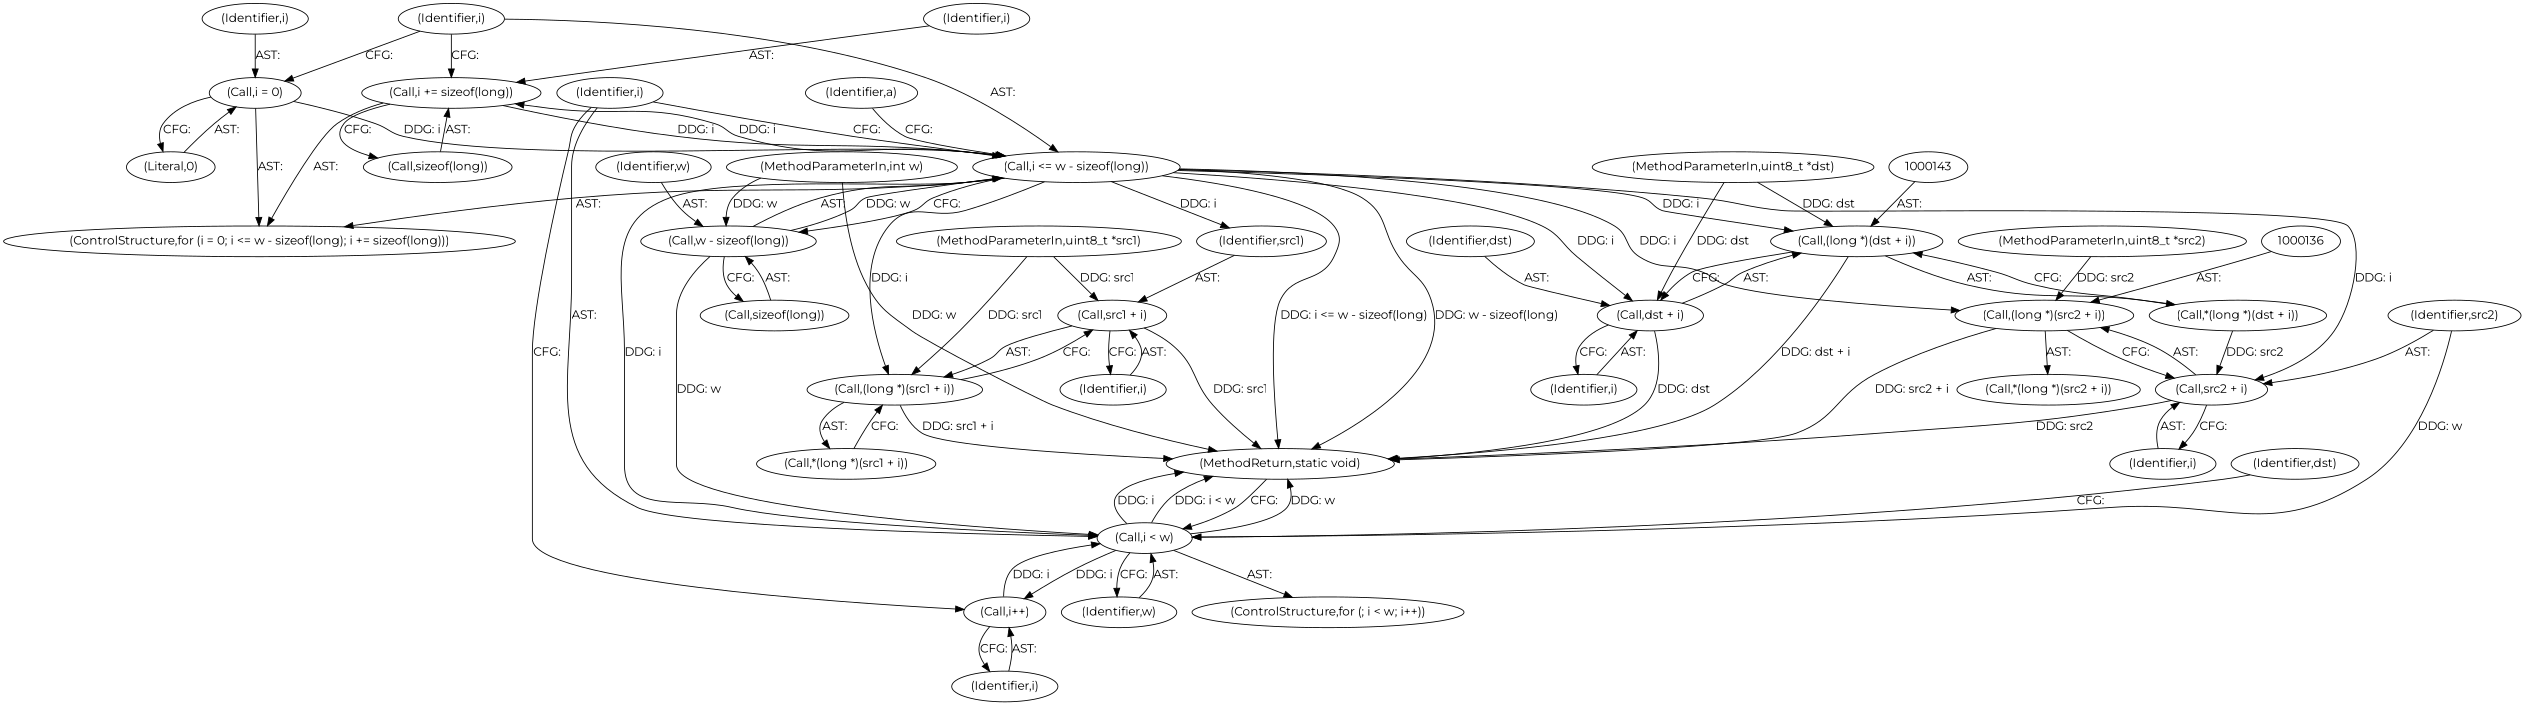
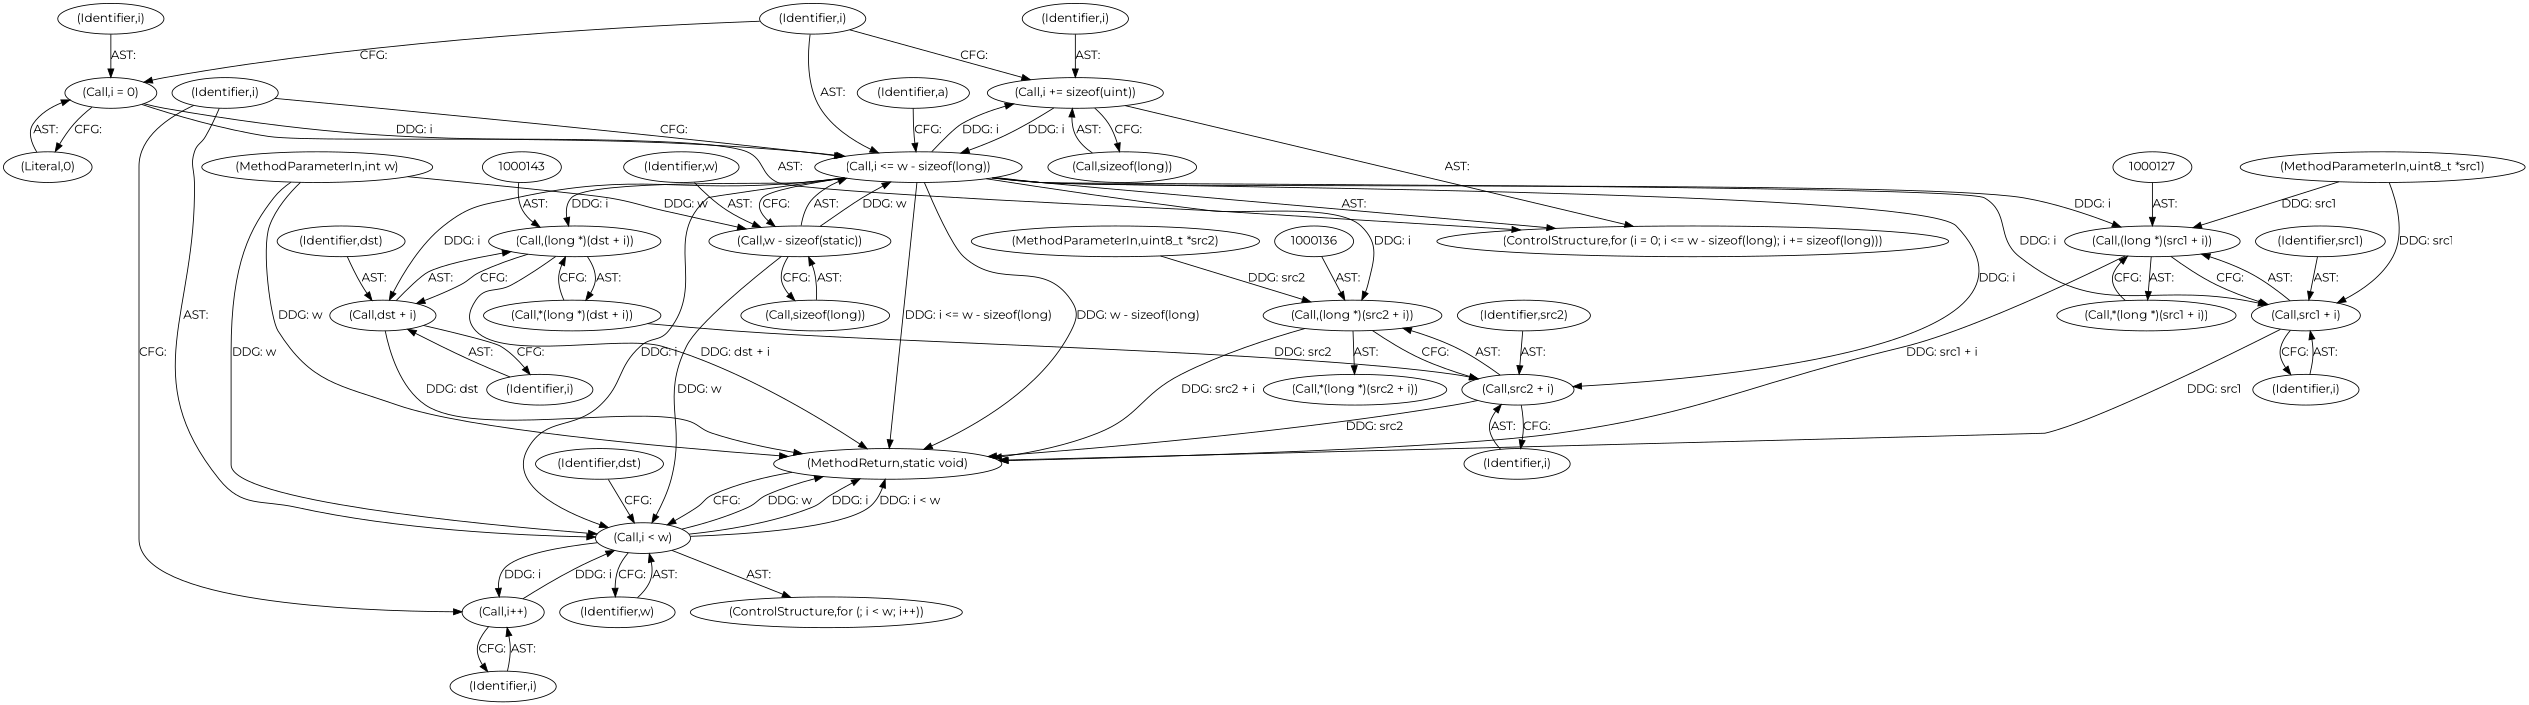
node "(Call,i += sizeof(long))": label "(Call,i += sizeof(long))" -> "(Call,i += sizeof(uint))"
node "(MethodParameterIn,uint8_t *dst)": removed
node "1000127": added
edge "(Call,i <= w - sizeof(long))" -> "(Identifier,src1)": now "(Call,i <= w - sizeof(long))" -> "(Call,src1 + i)"
node "(Call,w - sizeof(long))": label "(Call,w - sizeof(long))" -> "(Call,w - sizeof(static))"
edge "(Identifier,src2)" -> "(Call,i < w)": now "(MethodParameterIn,int w)" -> "(Call,i < w)"
